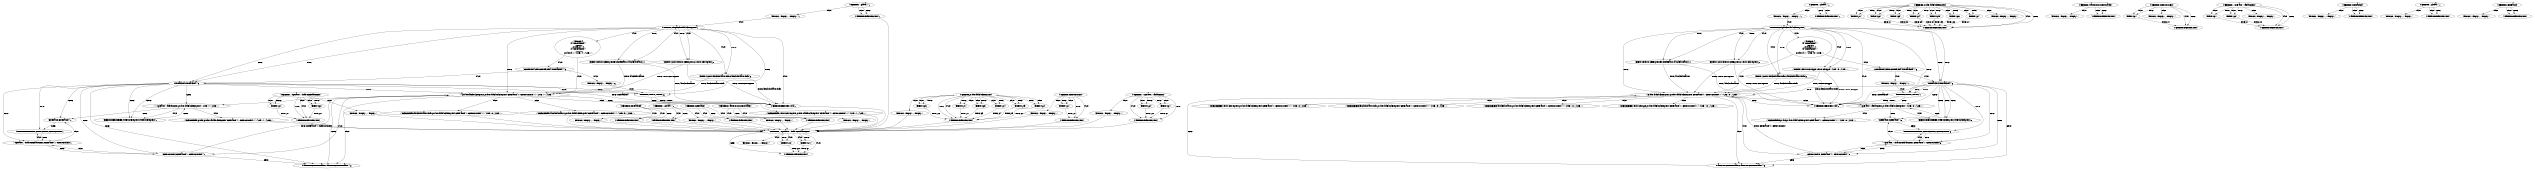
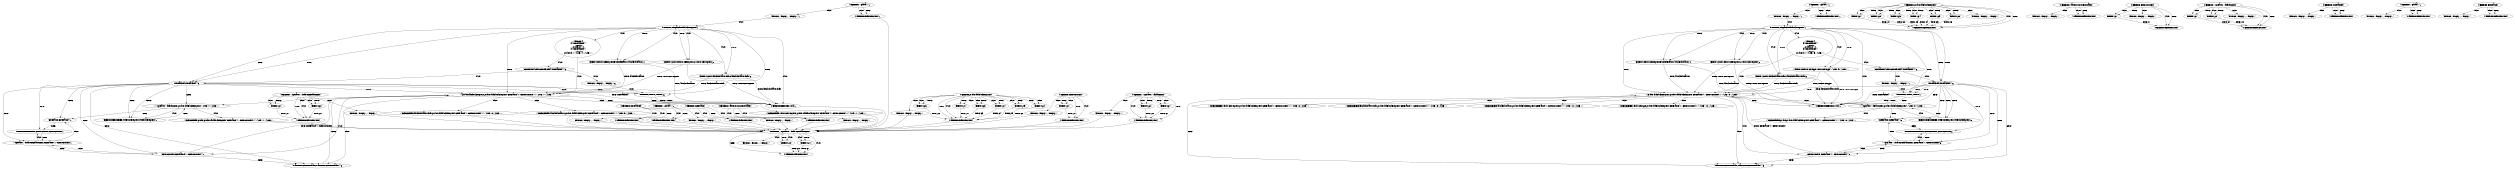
node "(PARAM,p7)": removed
